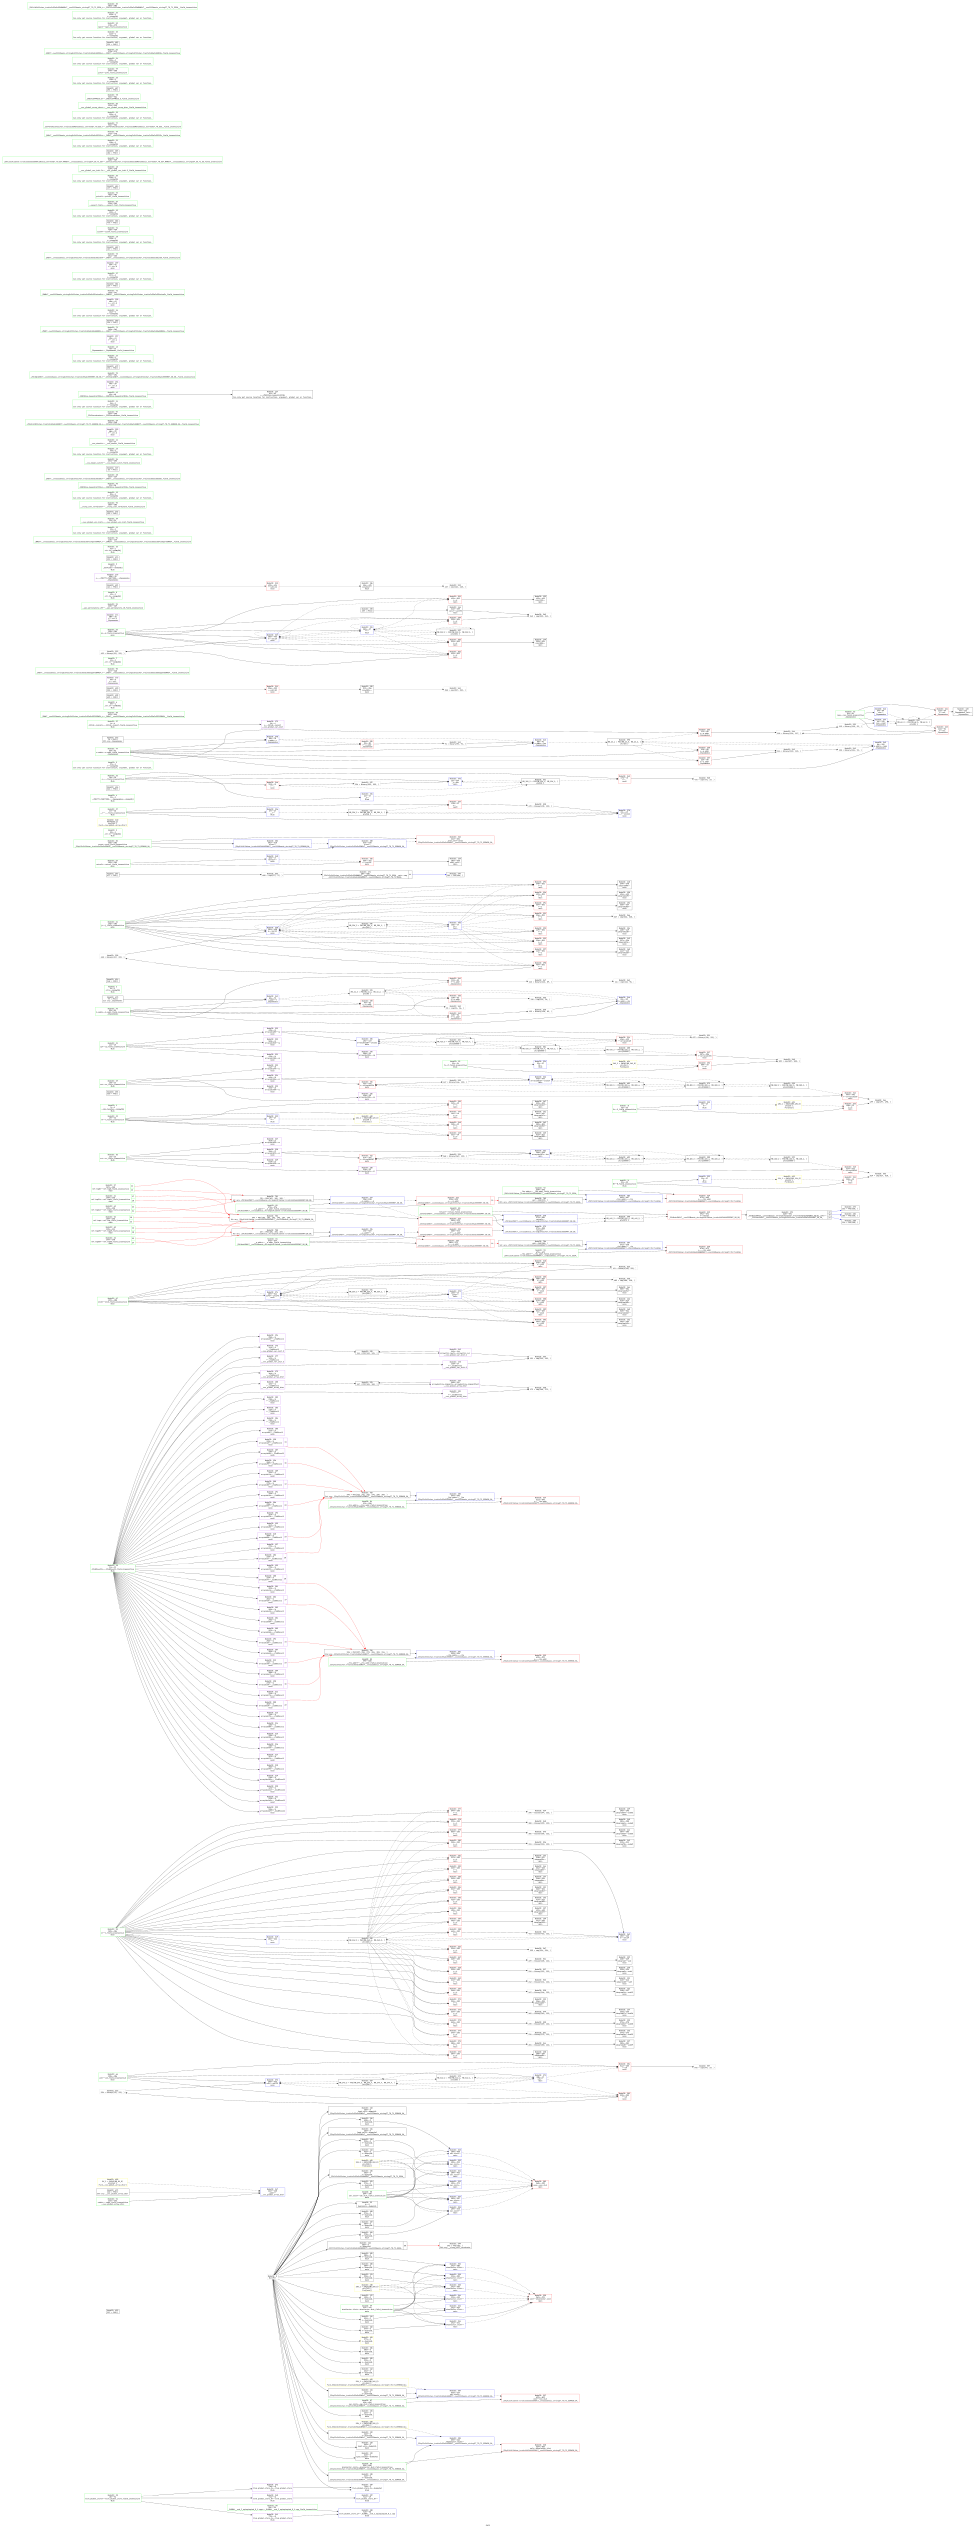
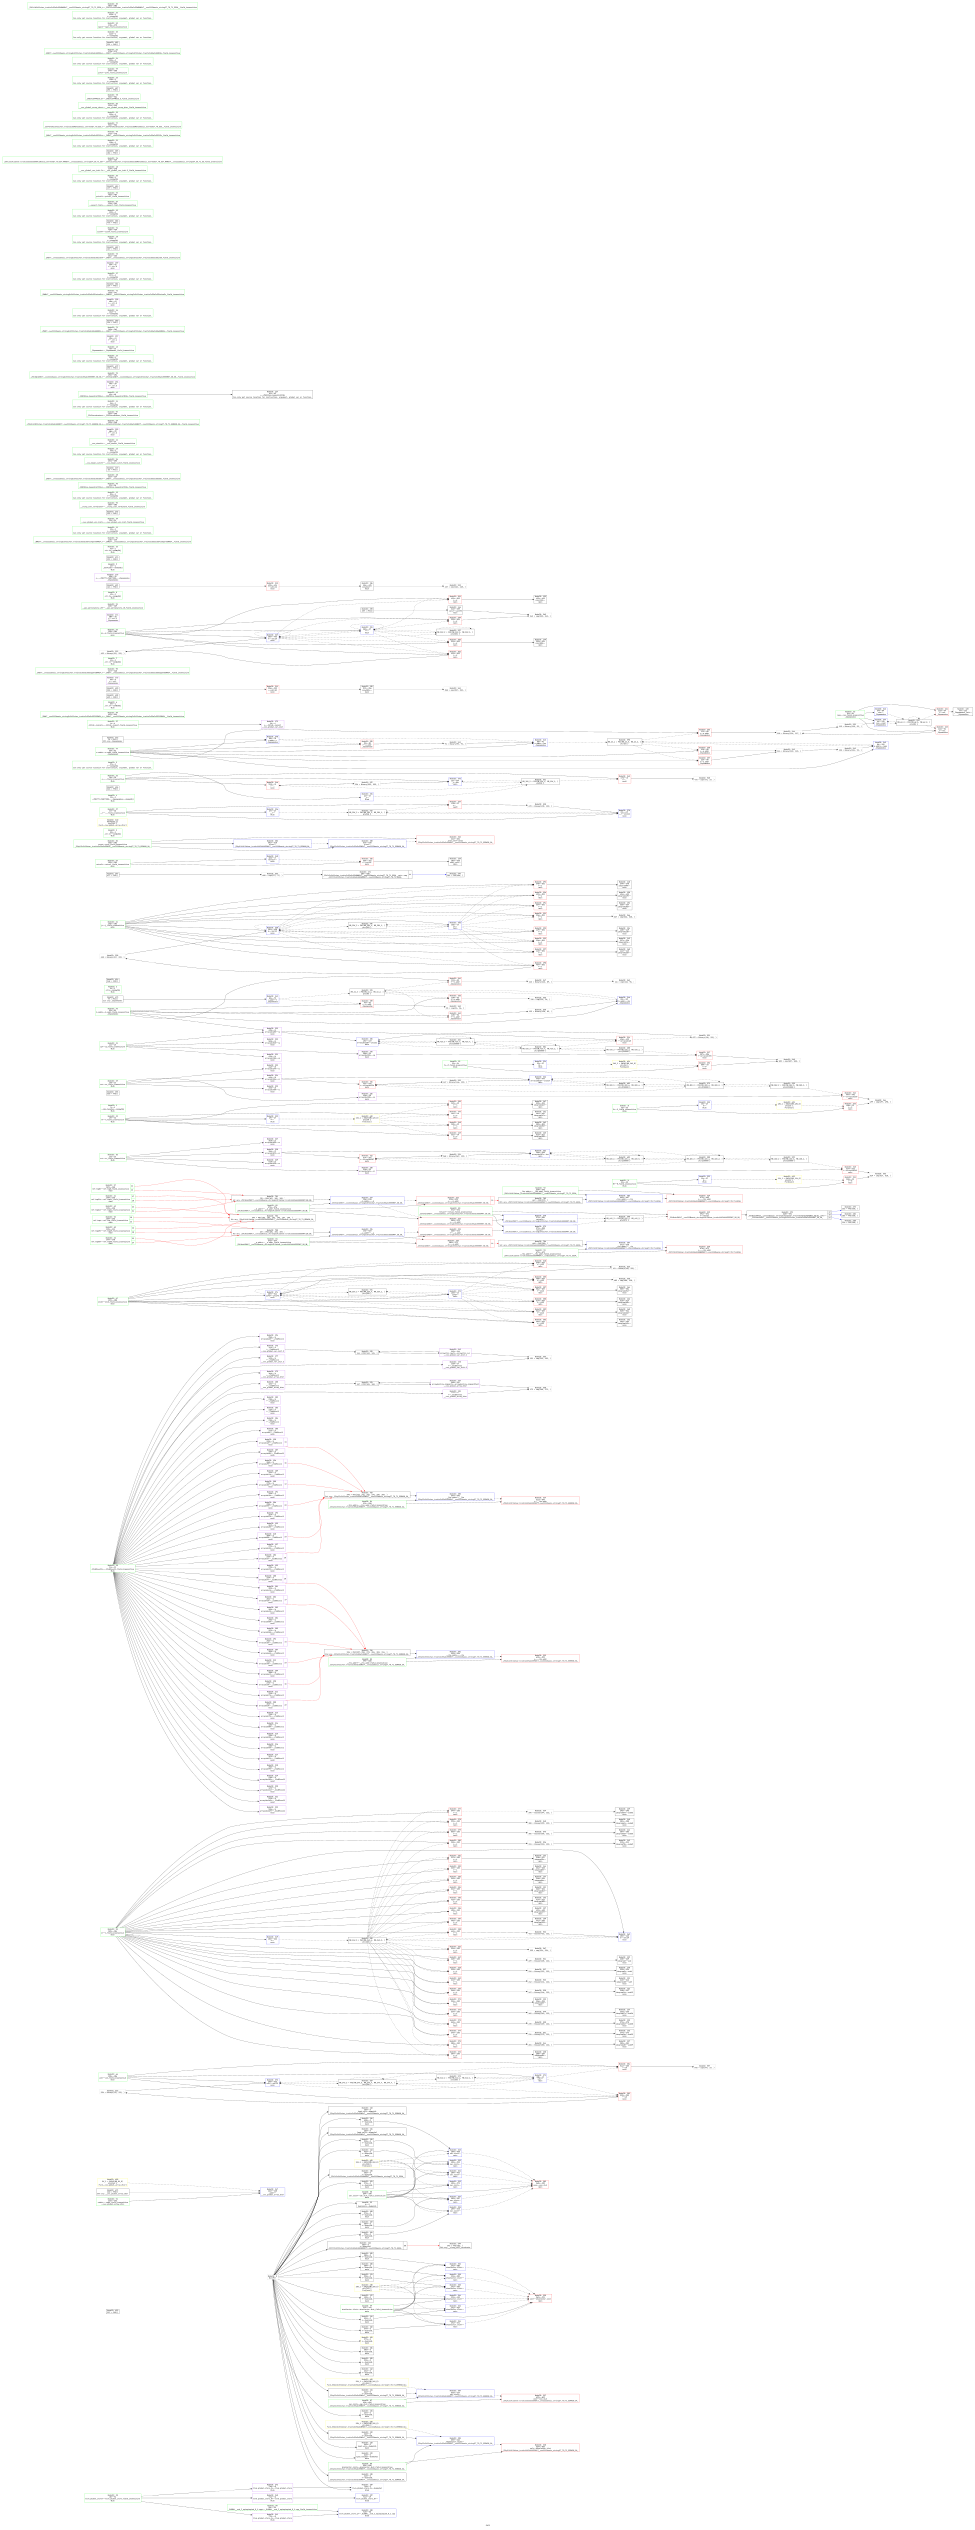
edge "NodeID: 45" -> "NodeID: 341": now "NodeID: 45" -> "NodeID: 232"
